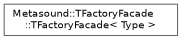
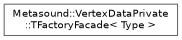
node "Metasound::TFactoryFacade ::TFactoryFacade< Type >": label "Metasound::TFactoryFacade ::TFactoryFacade< Type >" -> "Metasound::VertexDataPrivate ::TFactoryFacade< Type >"
